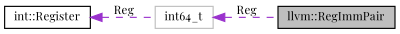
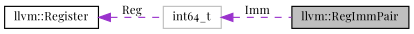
edge "llvm::RegImmPair" -> "int64_t": label " Reg" -> " Imm"
node "int::Register": label "int::Register" -> "llvm::Register"
